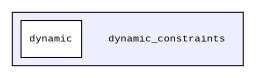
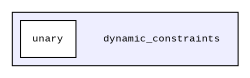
node "dynamic": label "dynamic" -> "unary"
